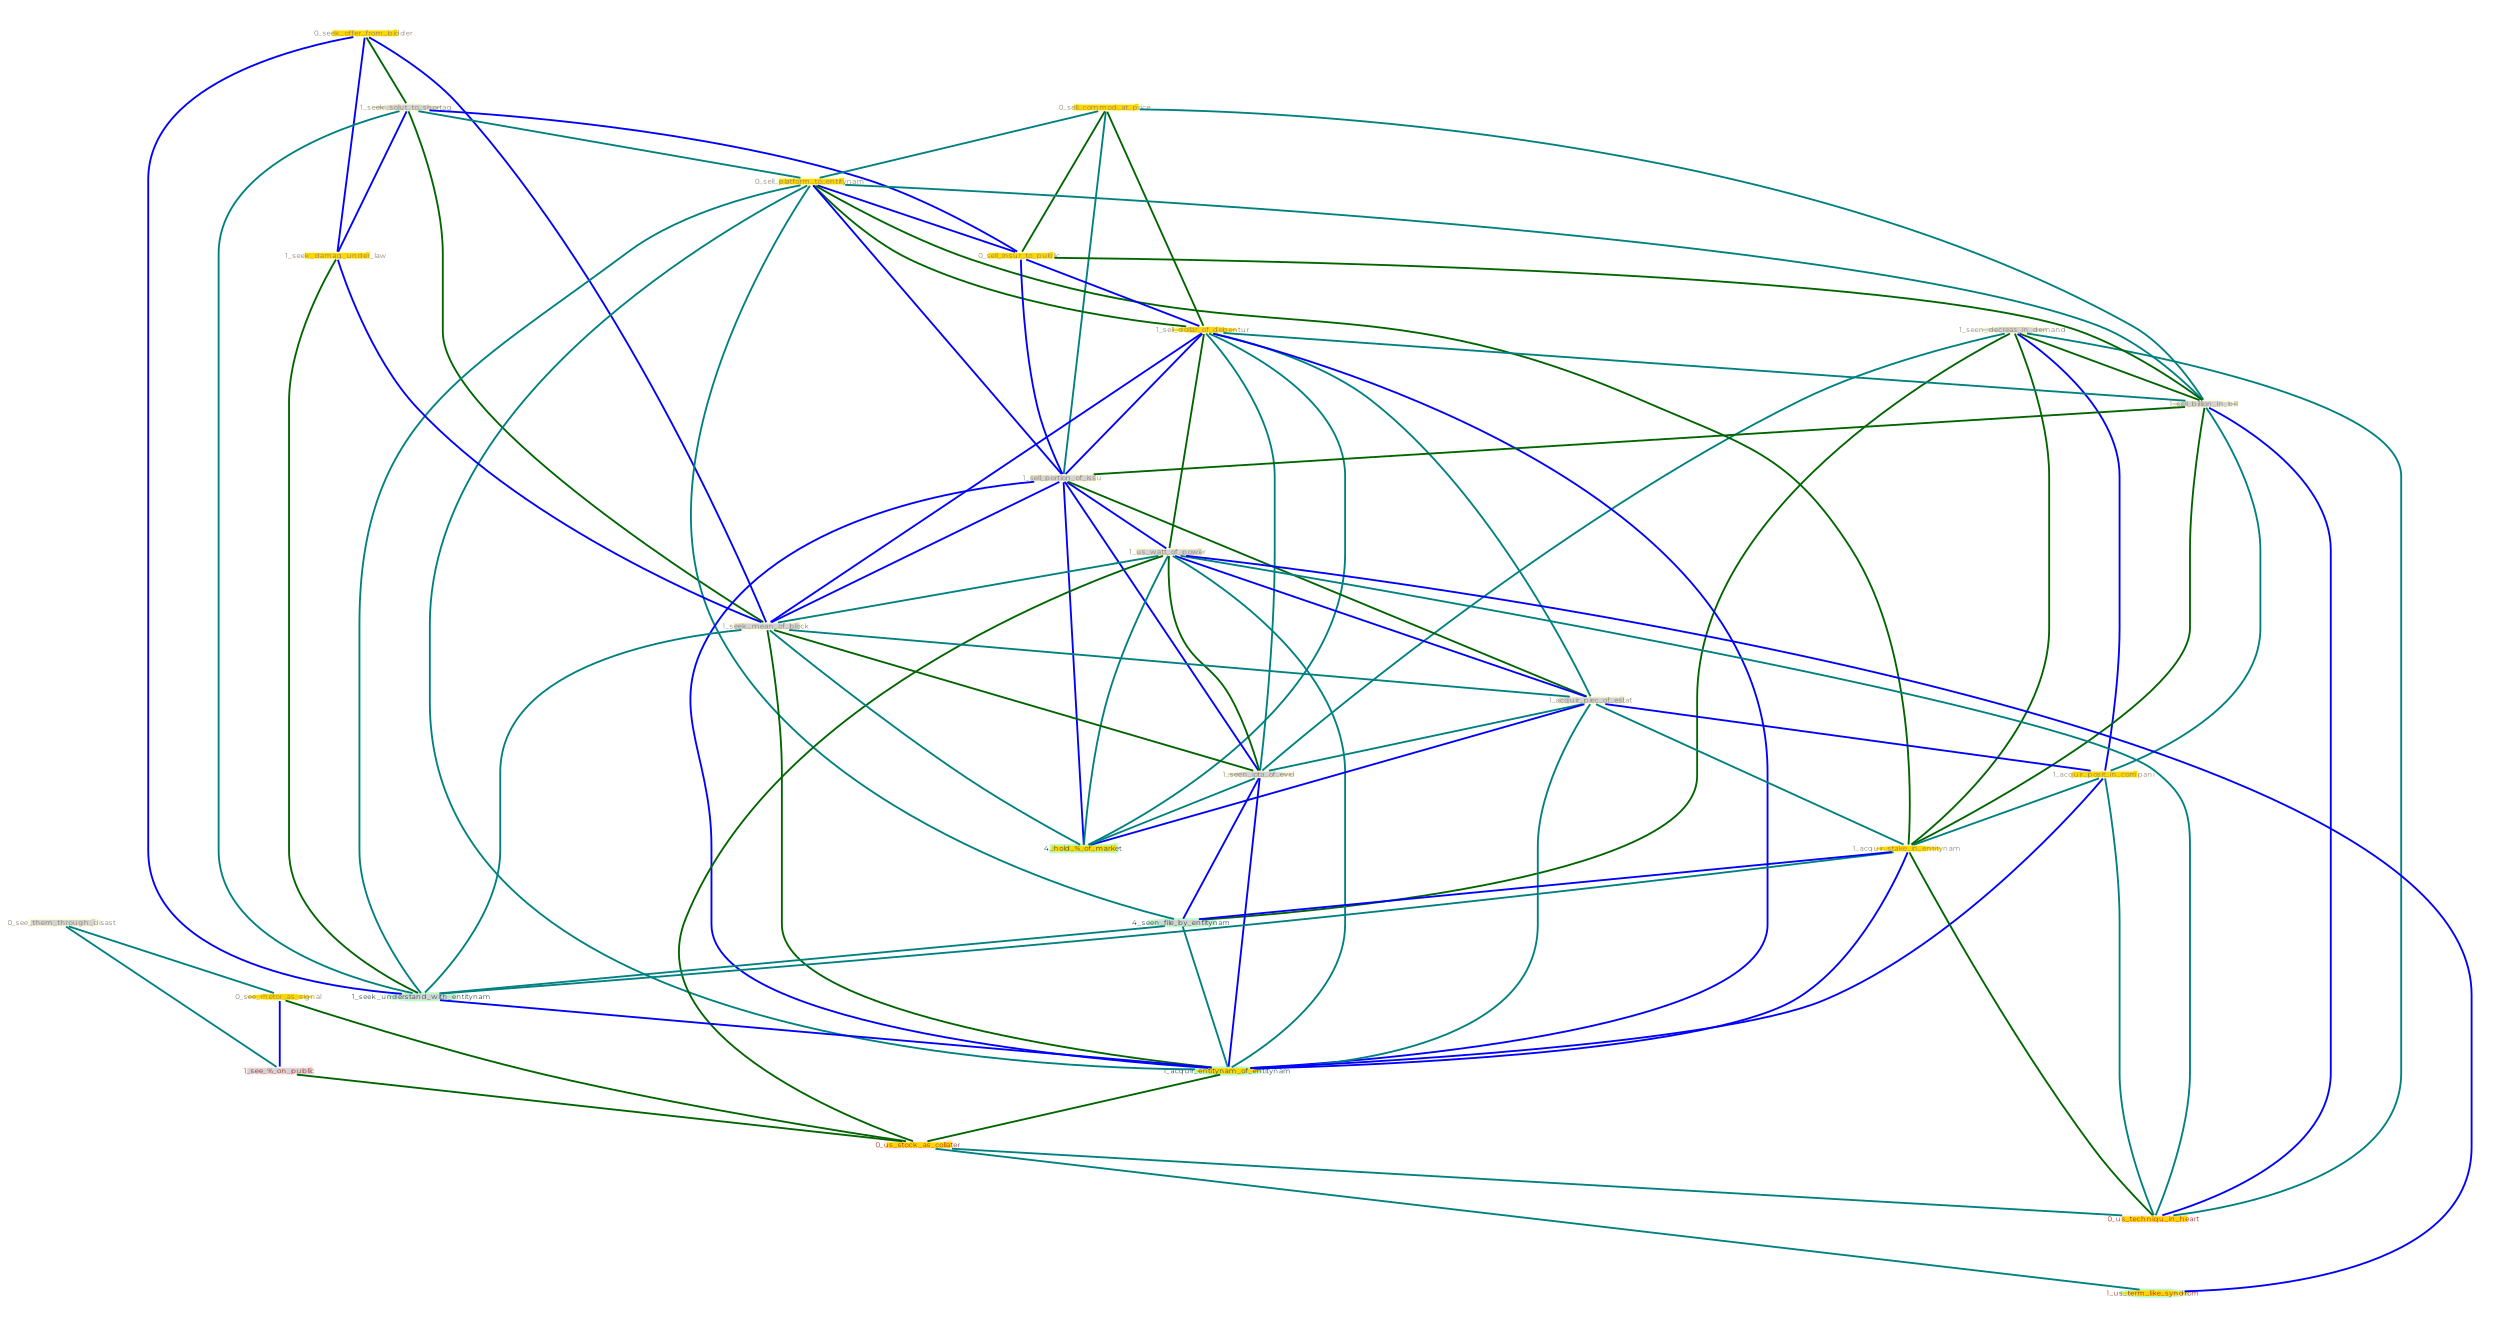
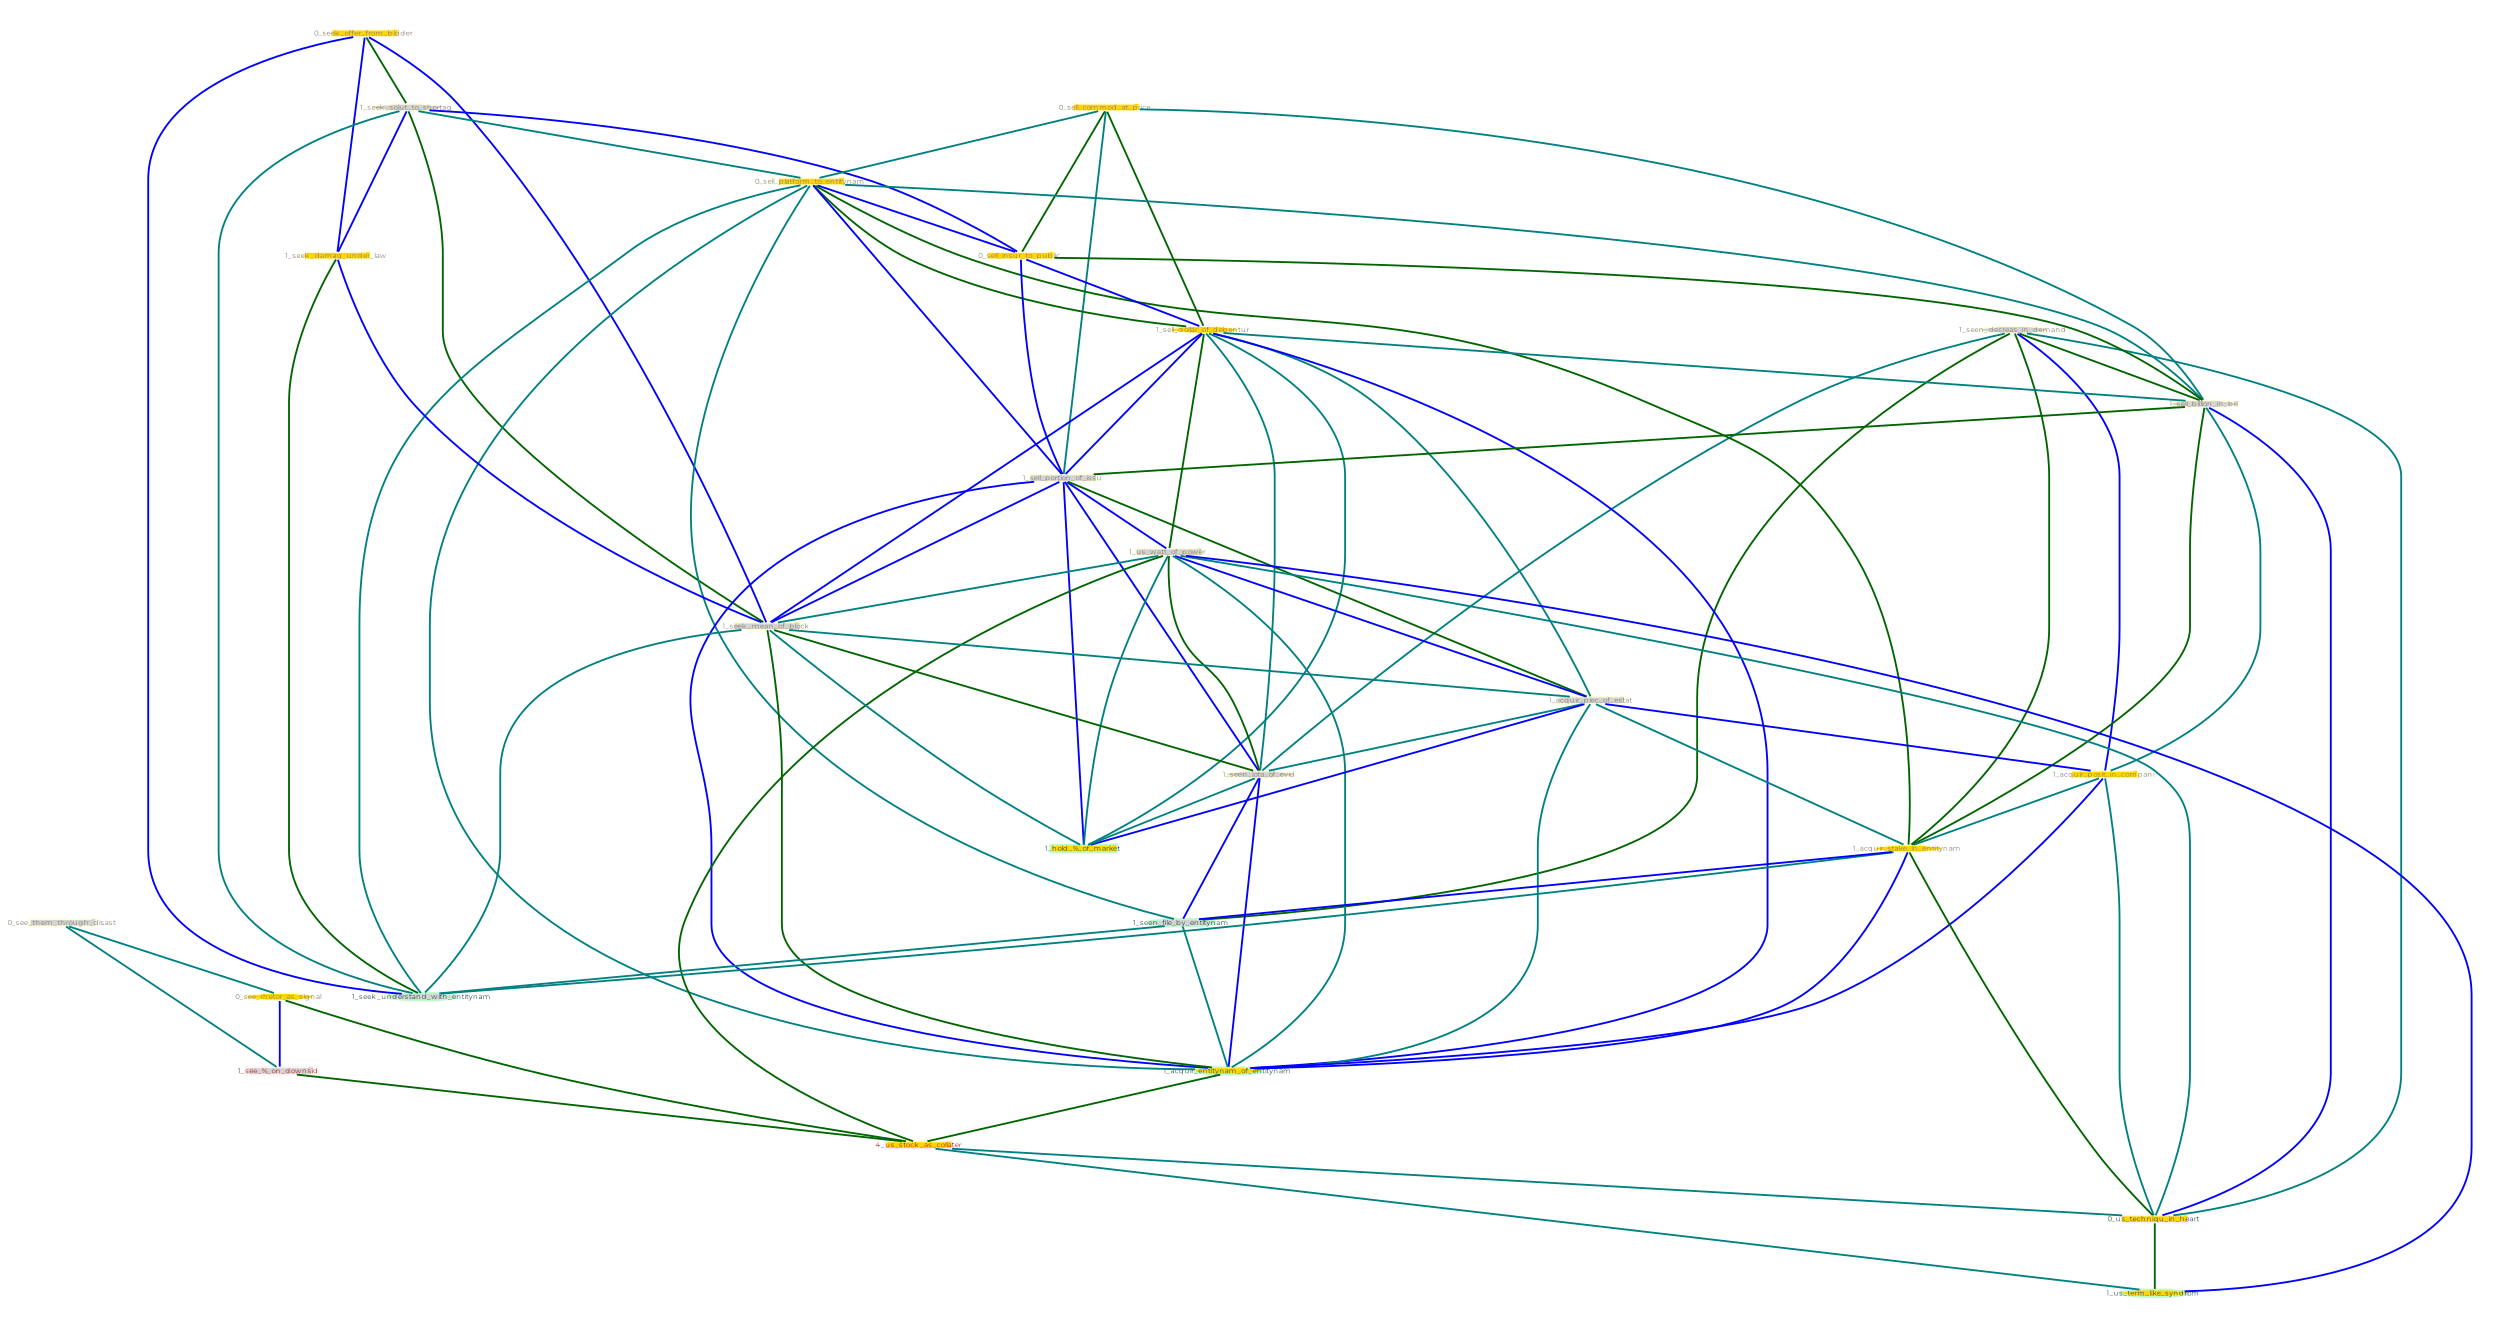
node "4_hold_%_of_market": label "4_hold_%_of_market" -> "1_hold_%_of_market"
node "4_seen_file_by_entitynam": label "4_seen_file_by_entitynam" -> "1_seen_file_by_entitynam"
edge "1_seek_understand_with_entitynam" -- "1_acquir_entitynam_of_entitynam": removed
node "1_see_%_on_public": label "1_see_%_on_public" -> "1_see_%_on_downsid"
node "0_us_stock_as_collater": label "0_us_stock_as_collater" -> "4_us_stock_as_collater"
node "0_us_techniqu_in_heart": fontcolor #b22222 -> #2f4f4f
edge "0_us_techniqu_in_heart" -- "1_us_term_like_syndrom": added
node "1_us_term_like_syndrom": fontcolor #b22222 -> #2f4f4f
